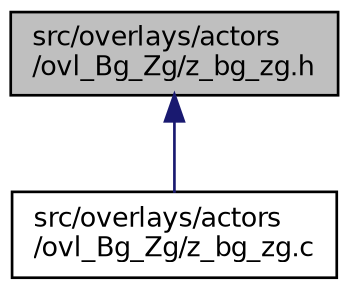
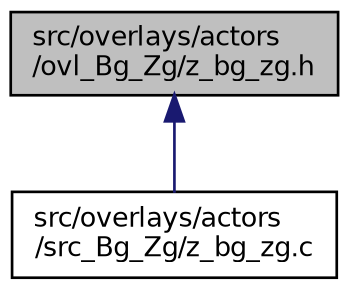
node "src/overlays/actors /ovl_Bg_Zg/z_bg_zg.c": label "src/overlays/actors /ovl_Bg_Zg/z_bg_zg.c" -> "src/overlays/actors /src_Bg_Zg/z_bg_zg.c"
